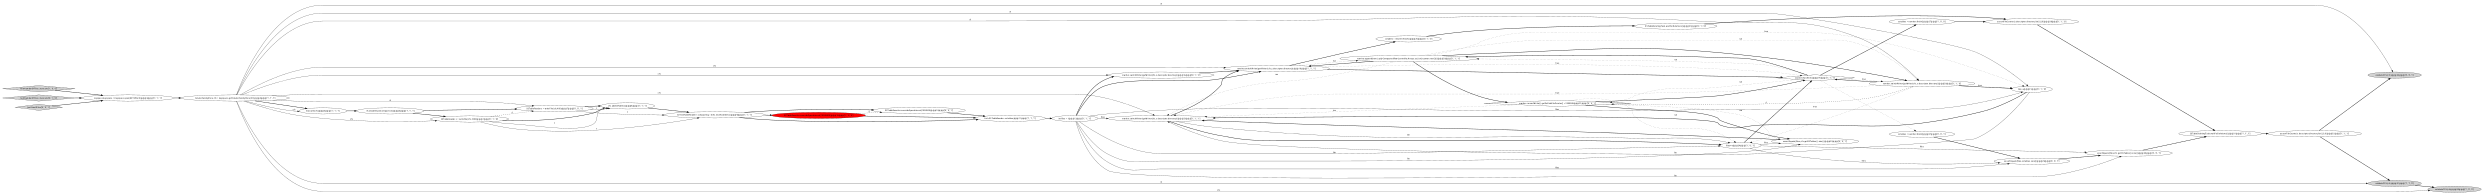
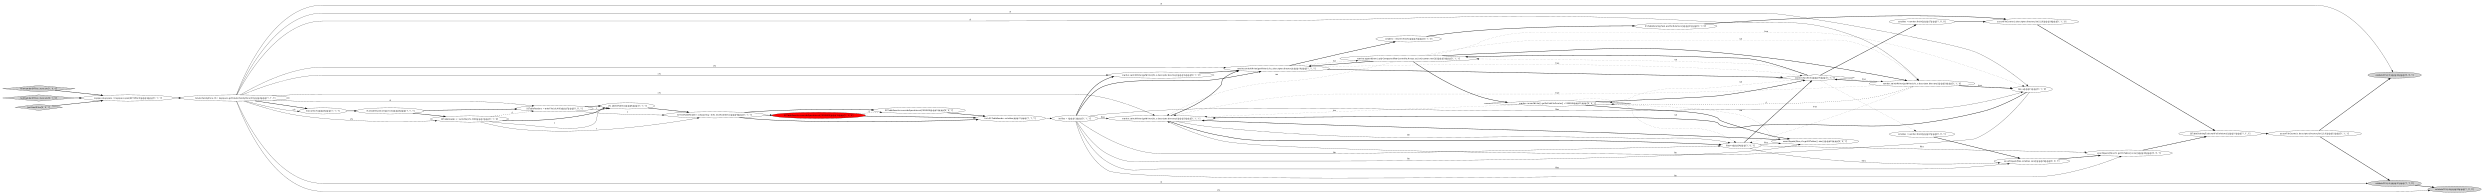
edge "List<SSTableReader> sstables@@@11@@@['1', '1', '1']" -> "int files = 1@@@12@@@['1', '1', '1']": style bold -> solid
